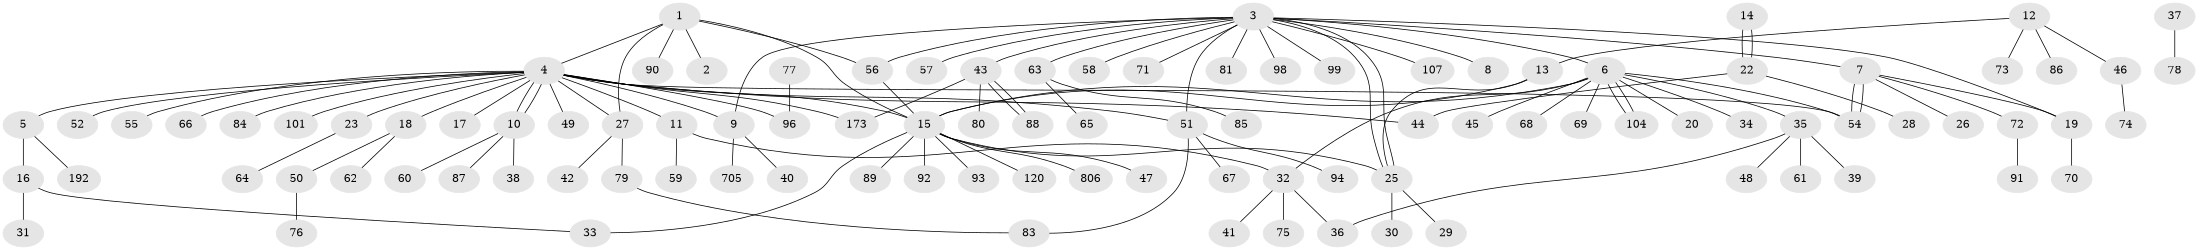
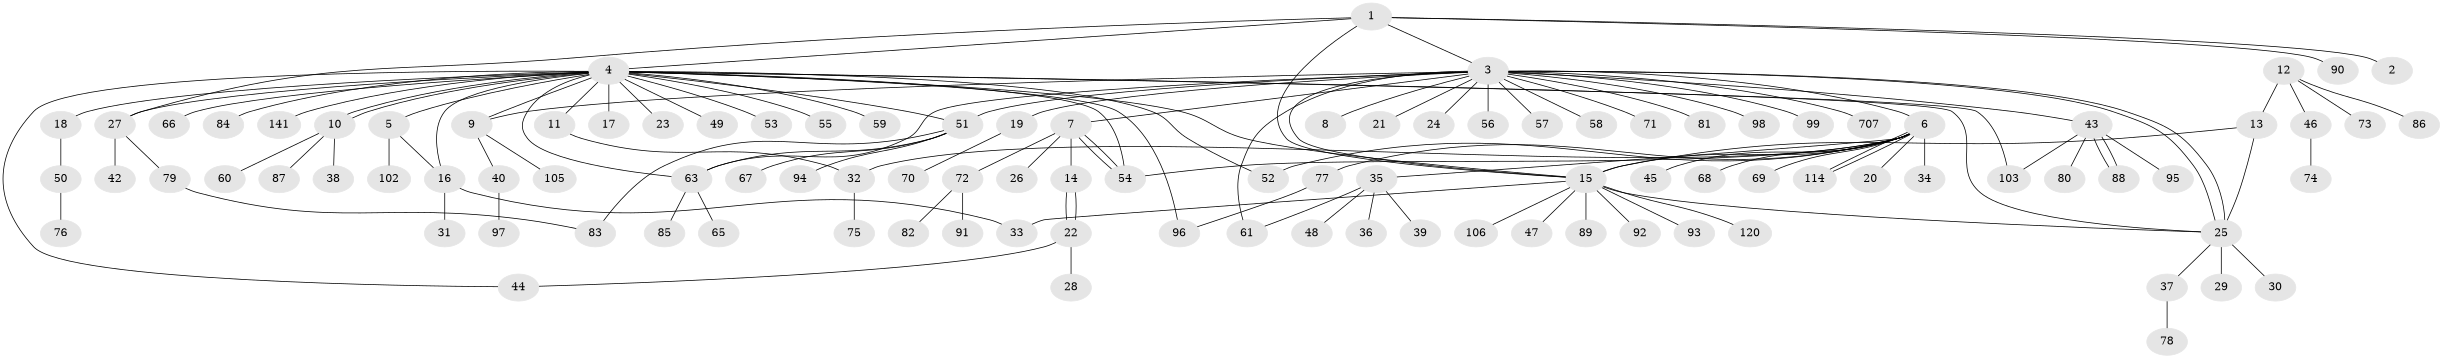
edge "1" -- "56": now "1" -- "3"
node "107": label "107" -> "707"
edge "4" -- "25": added
edge "7" -- "19": now "7" -- "14"
edge "56" -- "15": now "3" -- "15"
edge "4" -- "16": added
edge "3" -- "61": added
node "101": label "101" -> "141"
node "53": added
node "173": label "173" -> "103"
node "21": added
node "24": added
node "104": label "104" -> "114"
edge "4" -- "63": added
edge "11" -- "59": now "4" -- "59"
edge "51" -- "63": added
edge "6" -- "52": added
edge "6" -- "77": added
node "192": label "192" -> "102"
node "64": removed
node "62": removed
node "705": label "705" -> "105"
node "806": label "806" -> "106"
node "95": added
edge "32" -- "36": removed
node "97": added
node "82": added
node "41": removed
edge "25" -- "37": added
